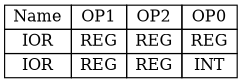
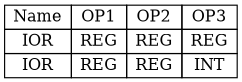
node "Name": text "OP0" -> "OP3"
